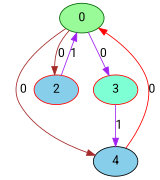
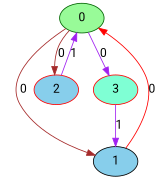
node "4": label "4" -> "1"
